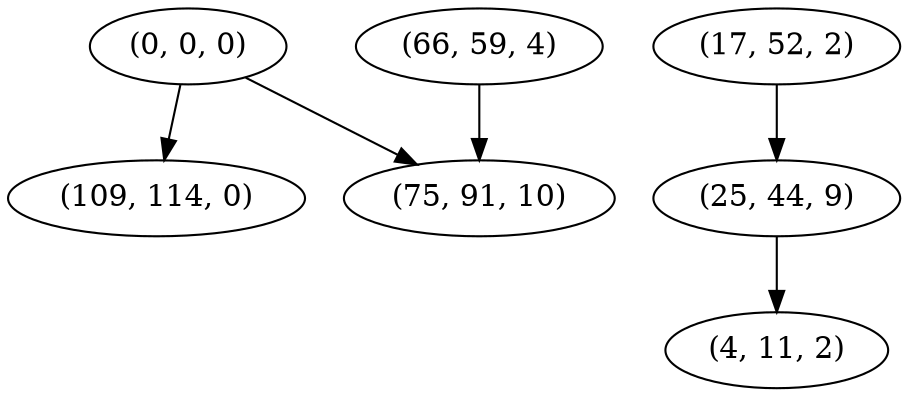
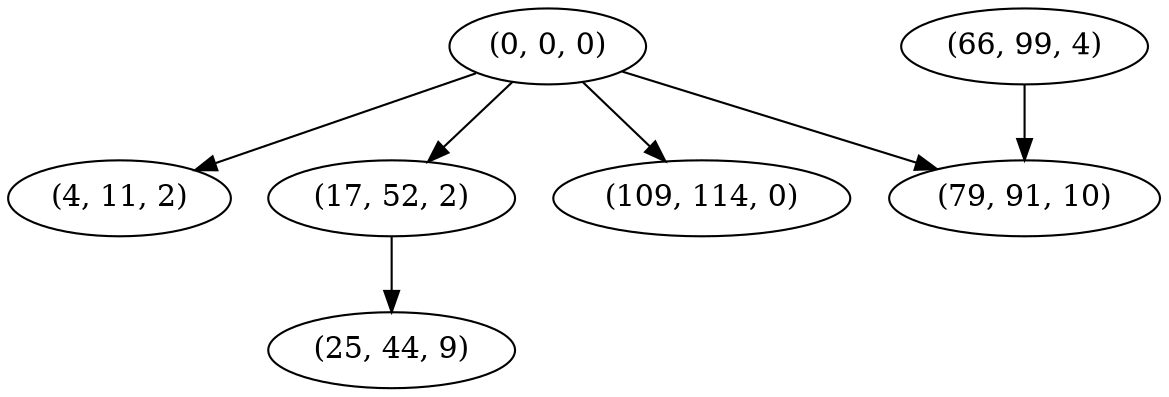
node "(66, 59, 4)": label "(66, 59, 4)" -> "(66, 99, 4)"
edge "(0, 0, 0)" -> "(17, 52, 2)": added
node "(75, 91, 10)": label "(75, 91, 10)" -> "(79, 91, 10)"
edge "(25, 44, 9)" -> "(4, 11, 2)": now "(0, 0, 0)" -> "(4, 11, 2)"
